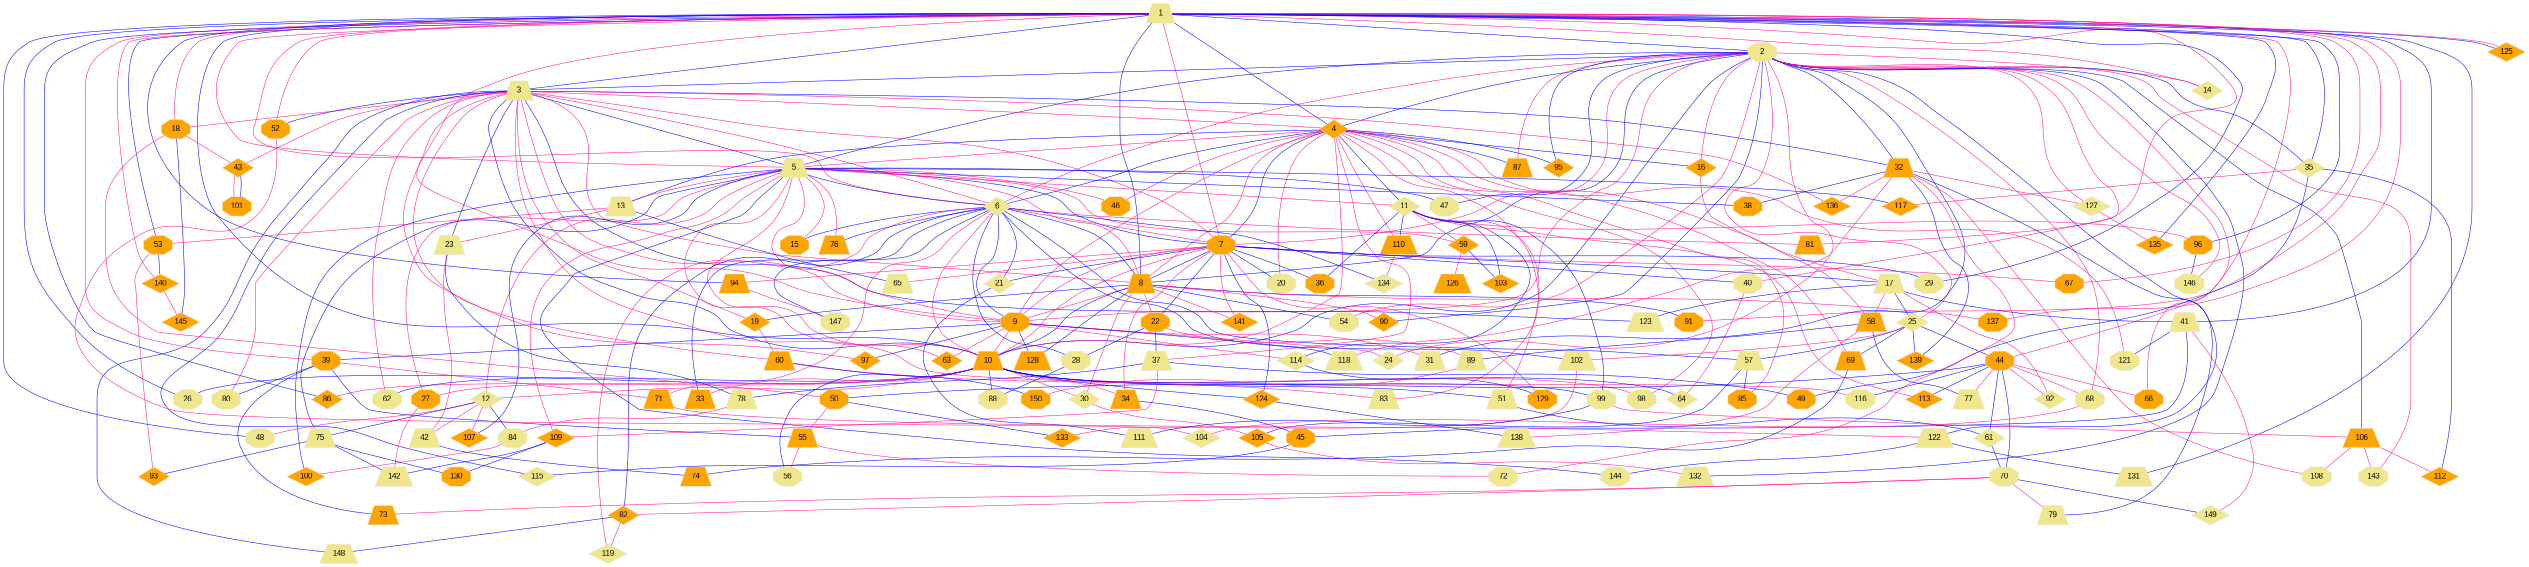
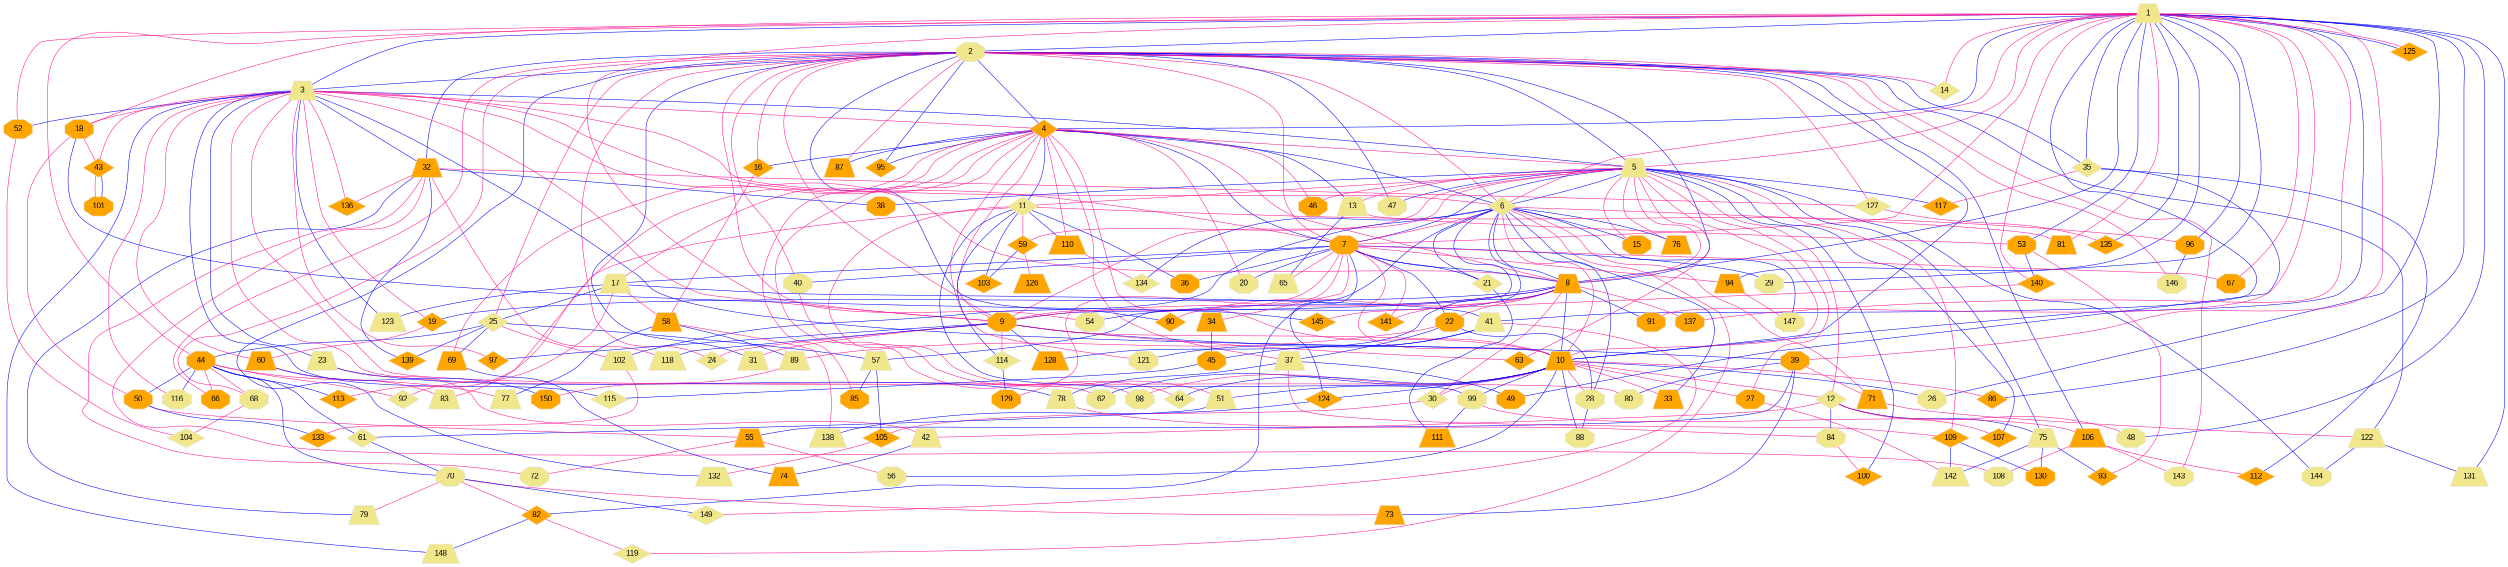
edge "13" -- "23": removed
edge "10" -- "34": now "10" -- "28"
node "111": fillcolor khaki -> orange
